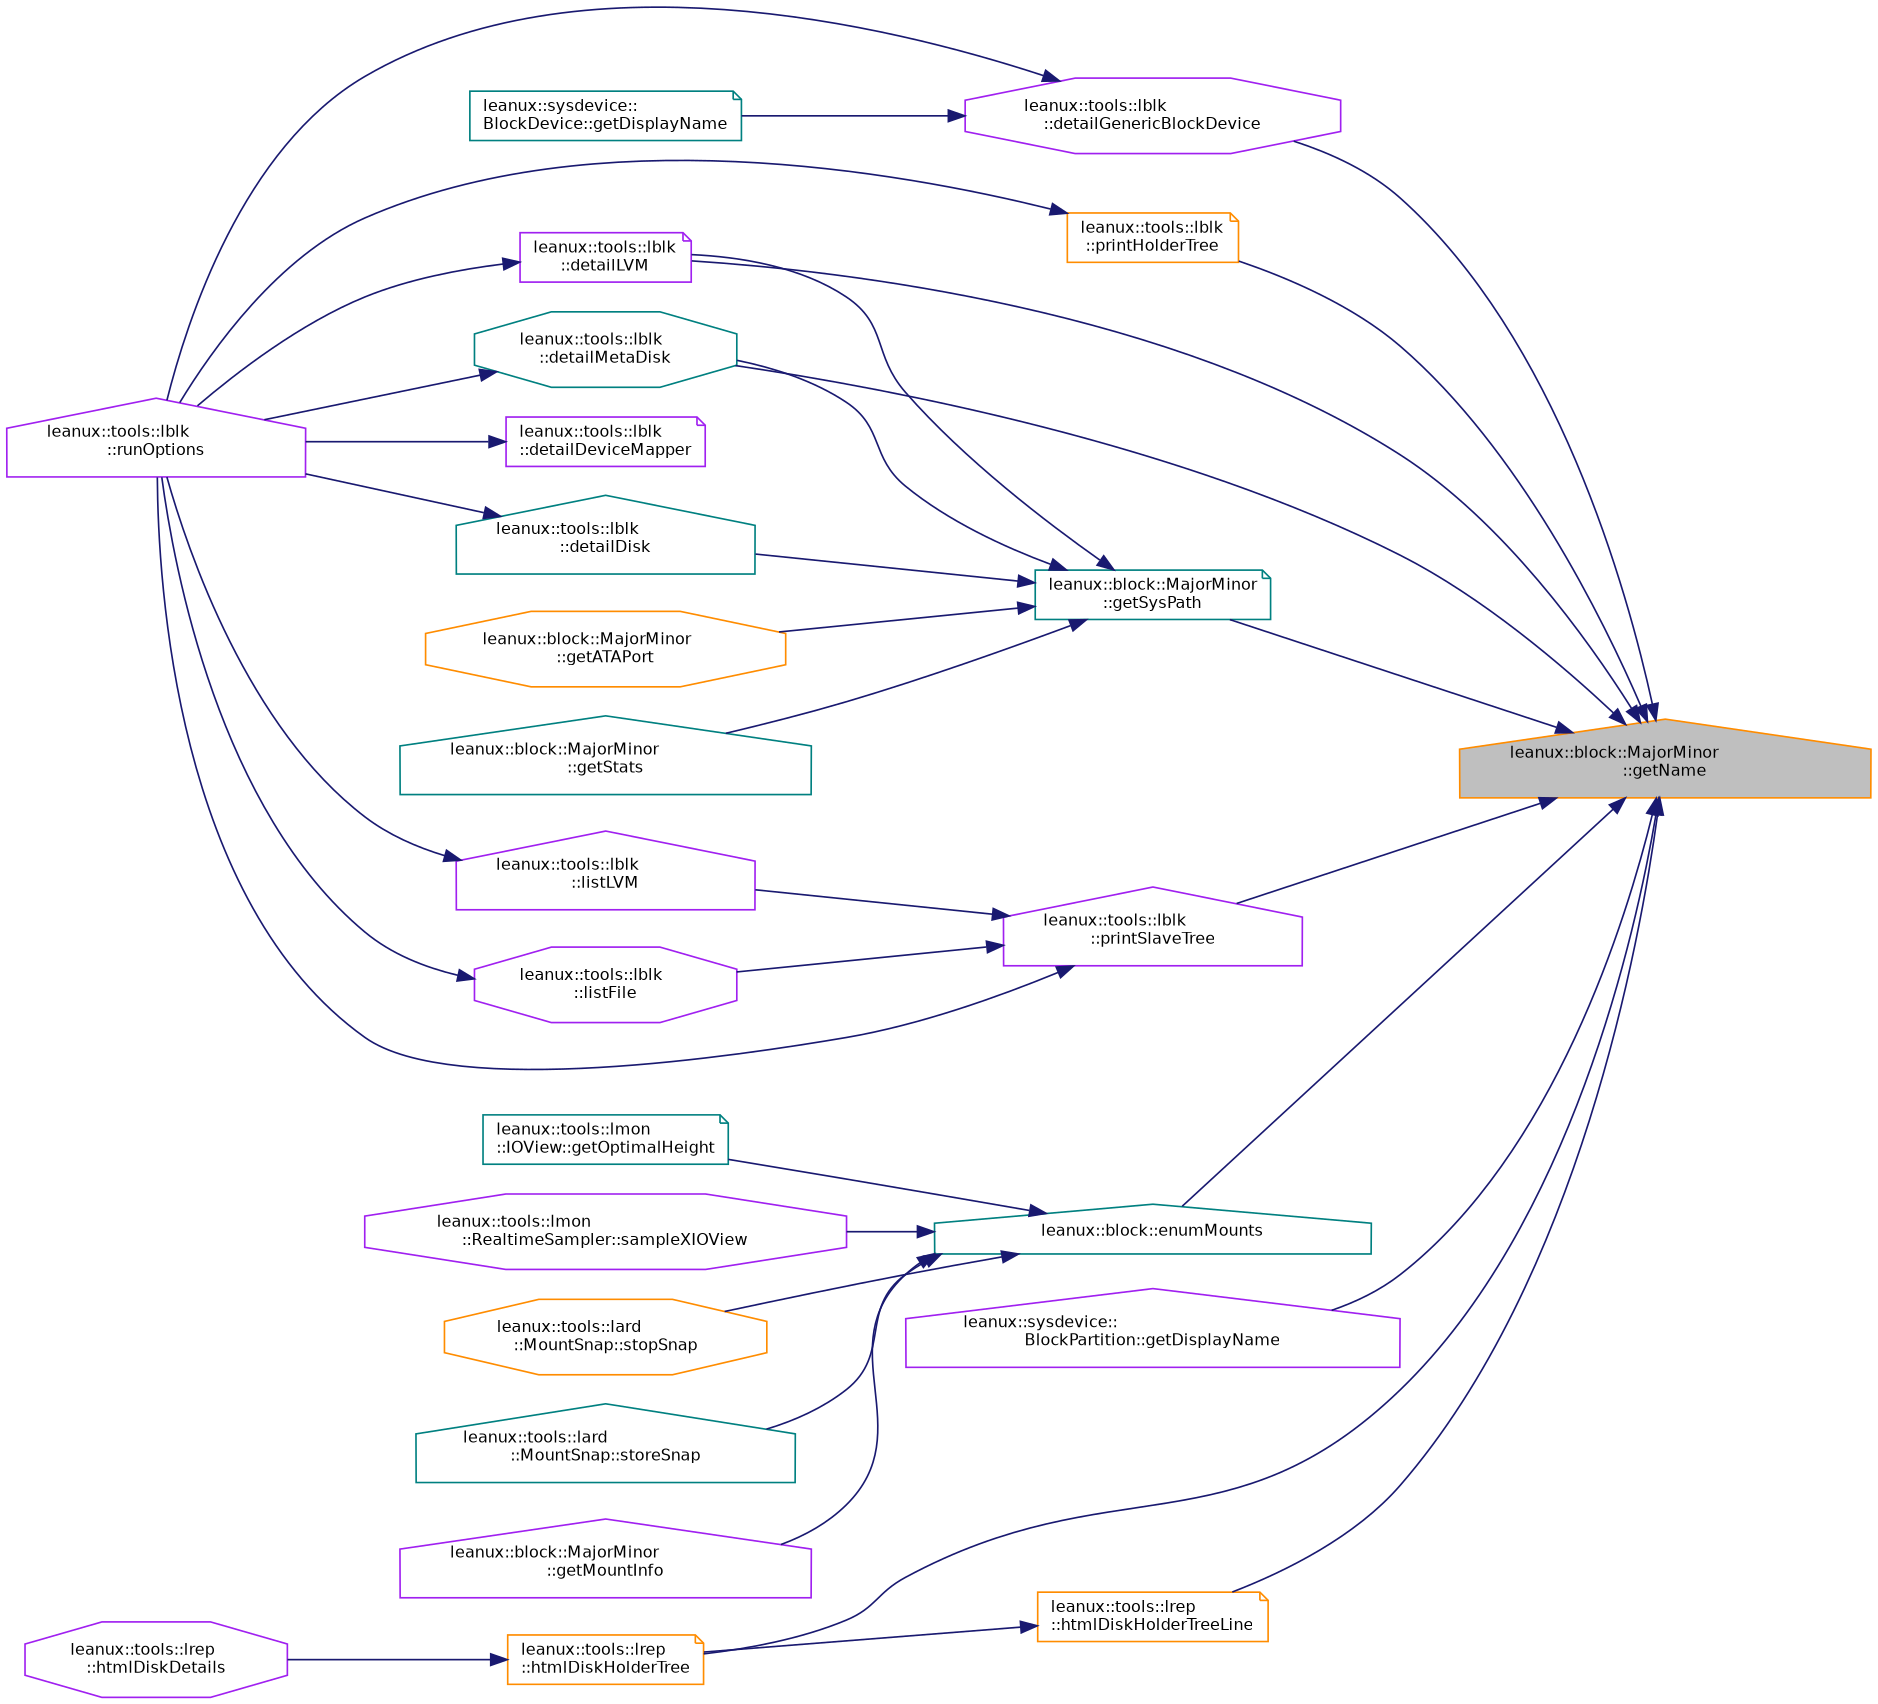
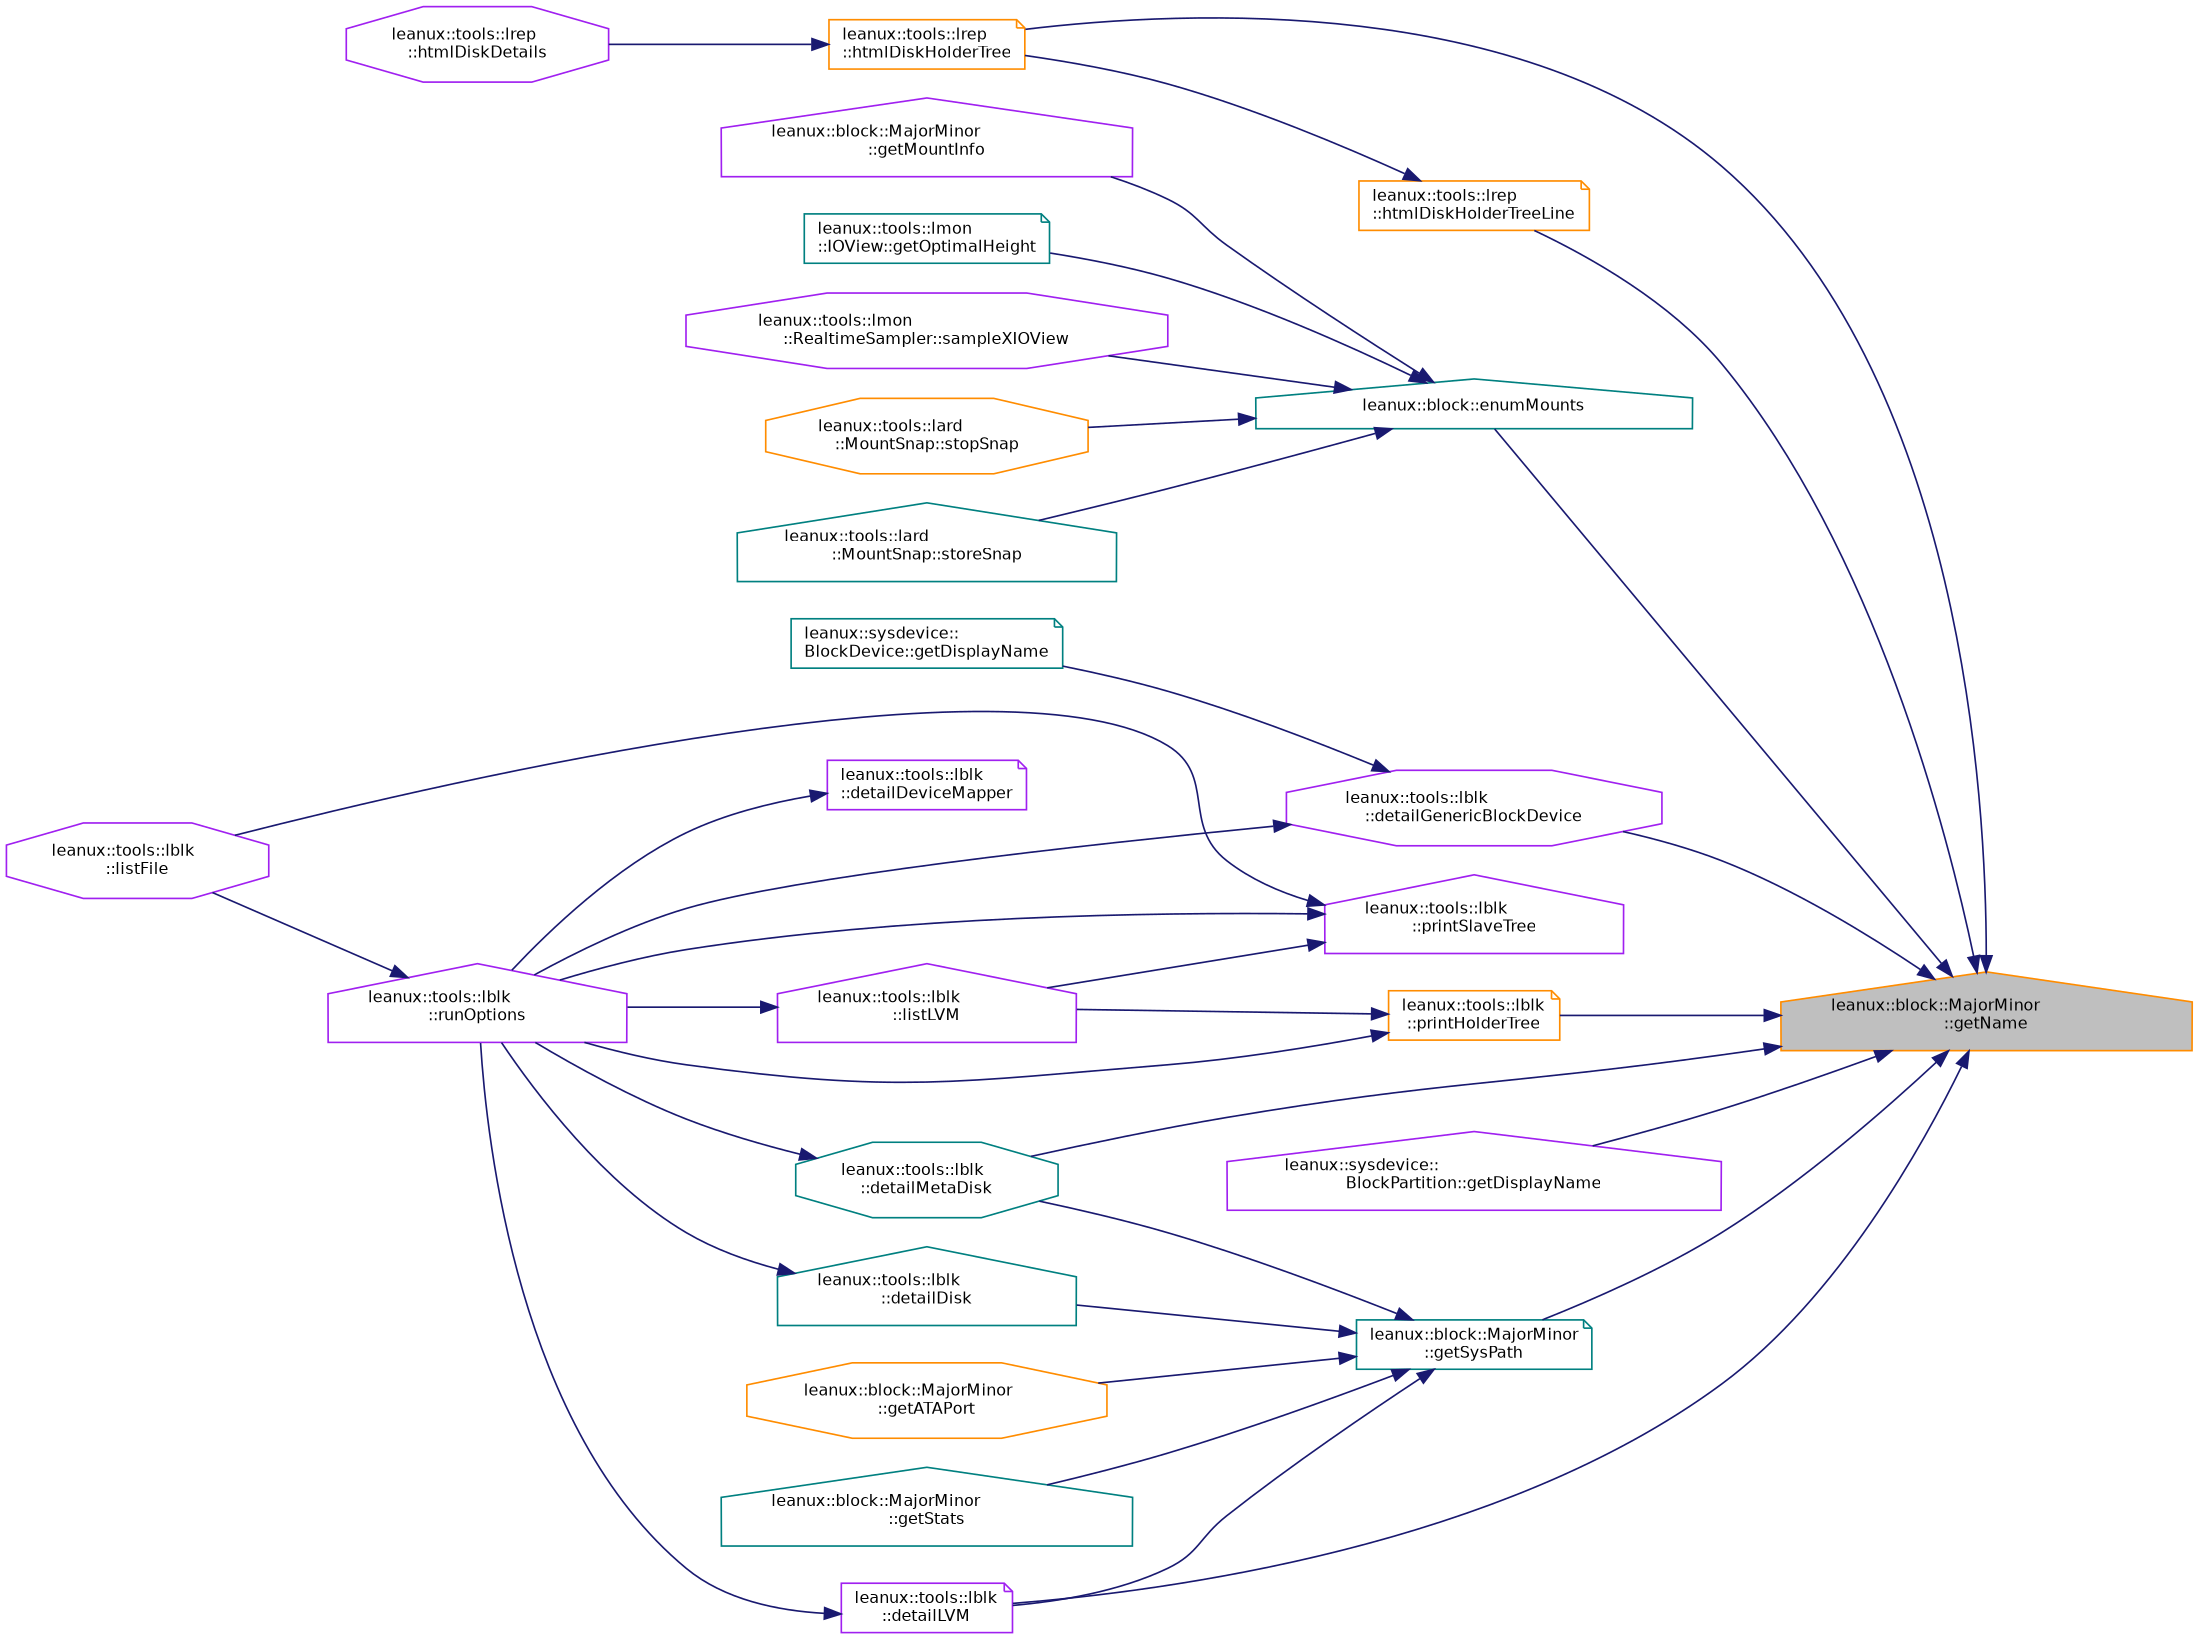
edge "leanux::tools::lblk ::runOptions" -> "leanux::tools::lblk ::listFile": reversed
edge "leanux::tools::lblk ::printSlaveTree" -> "leanux::block::MajorMinor ::getName": removed
edge "leanux::tools::lblk ::listLVM" -> "leanux::tools::lblk ::printHolderTree": added
